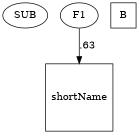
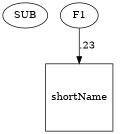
node "B": removed
edge "F1" -> "shortName": label ".63" -> ".23"
